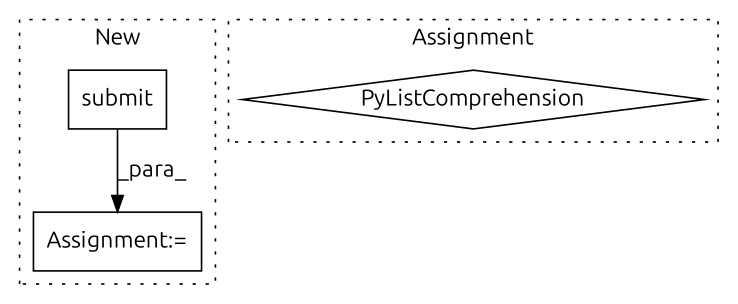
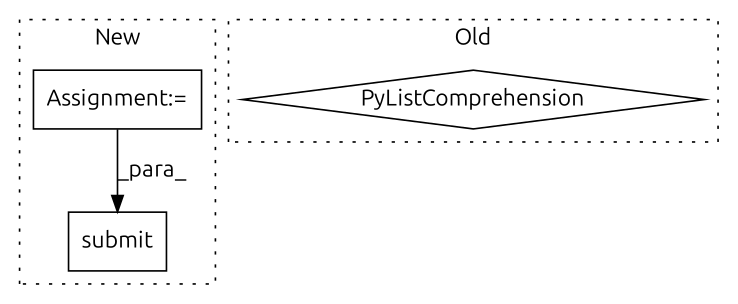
cluster "Assignment": label "Assignment" -> "Old"
edge "submit" -> "Assignment:=": reversed
